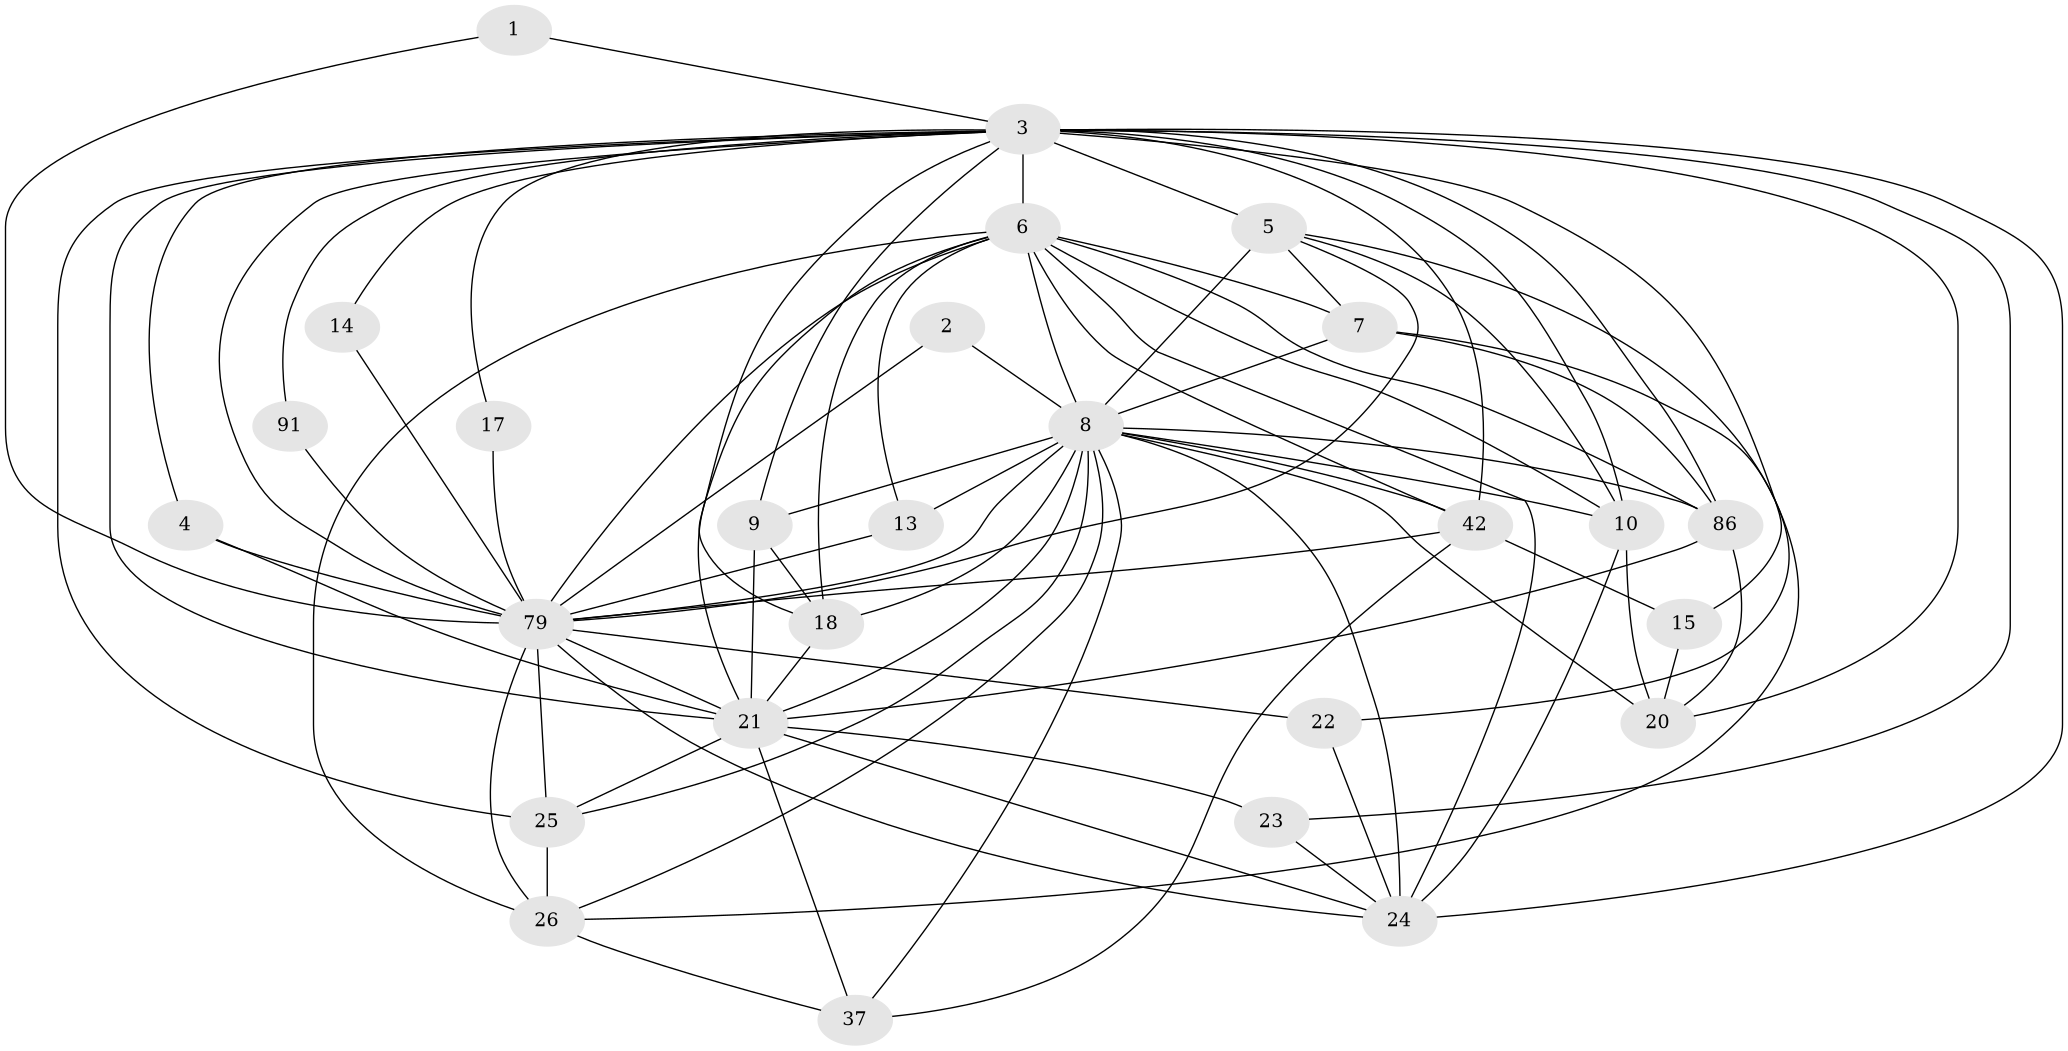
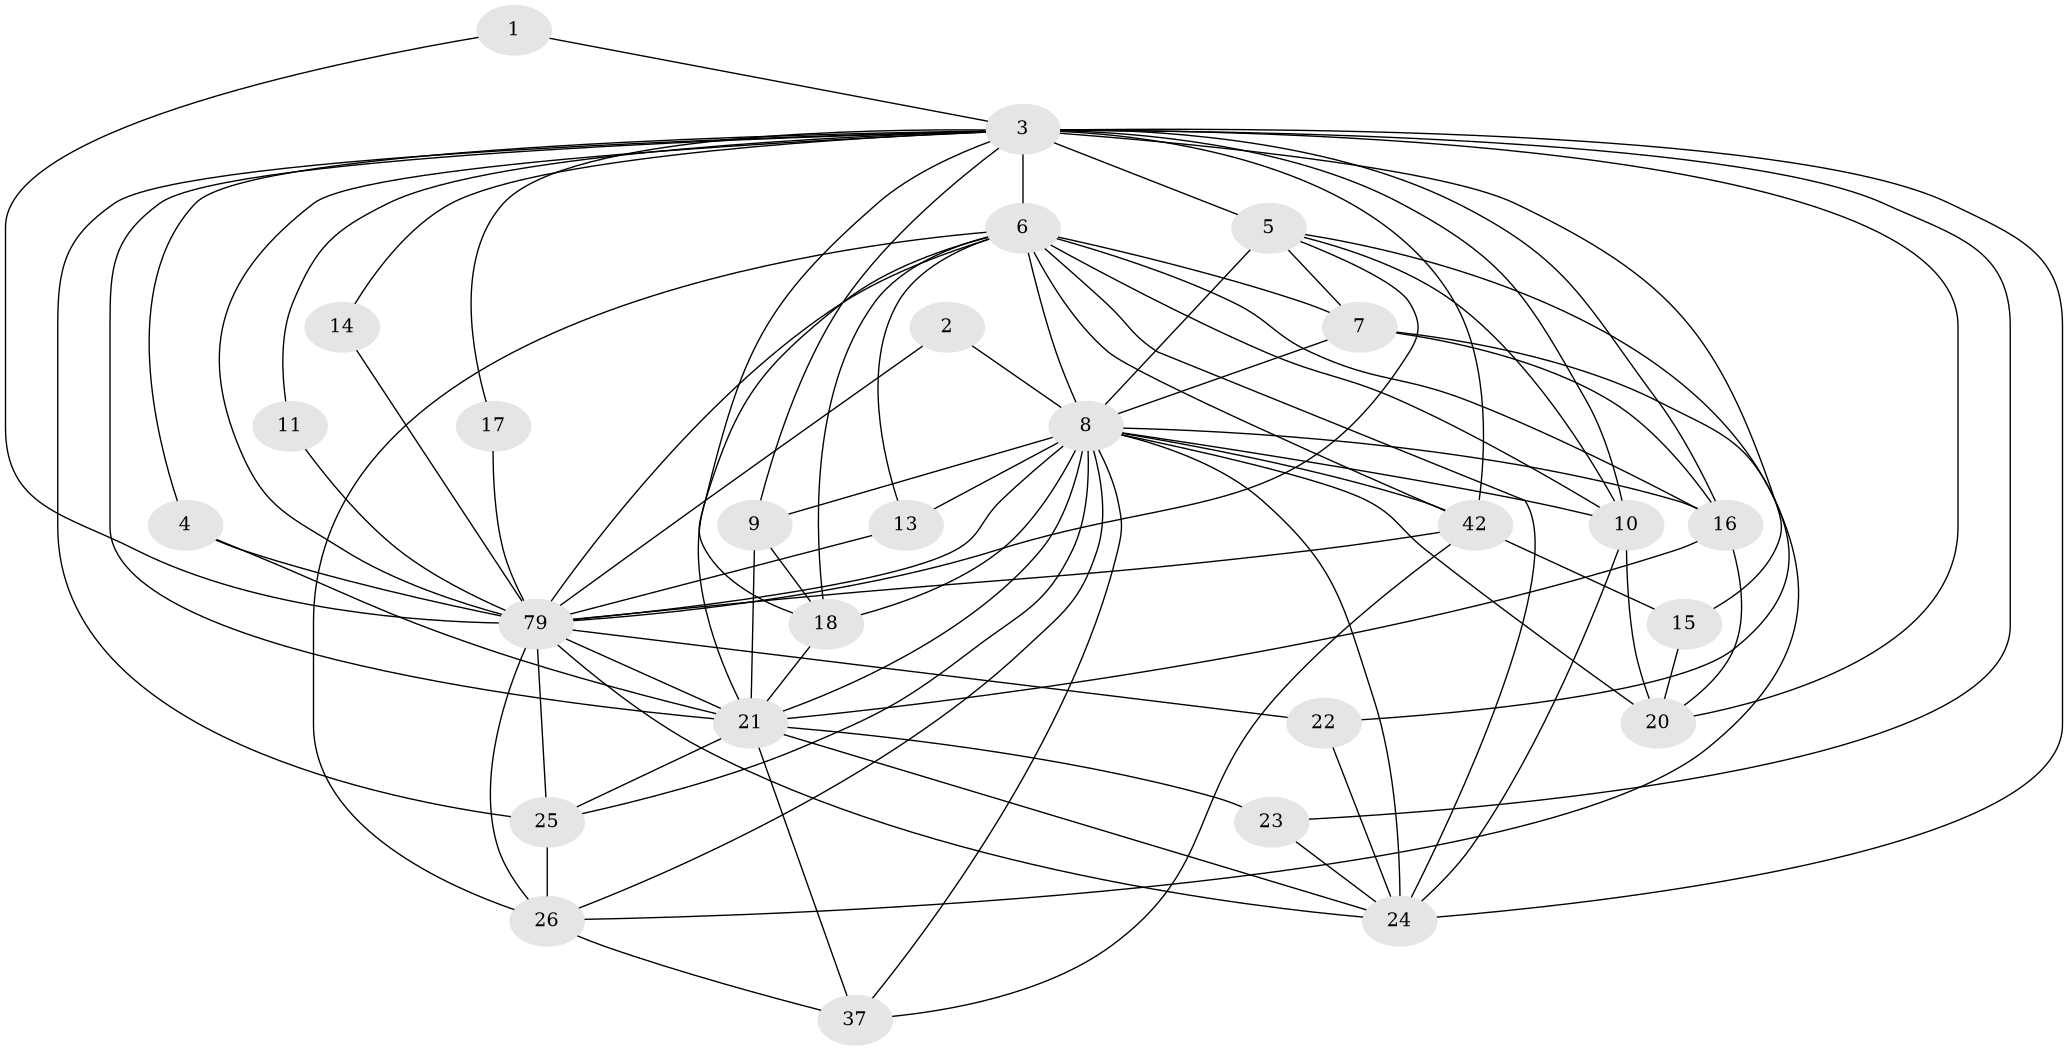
node "91": label "91" -> "11"
node "86": label "86" -> "16"
